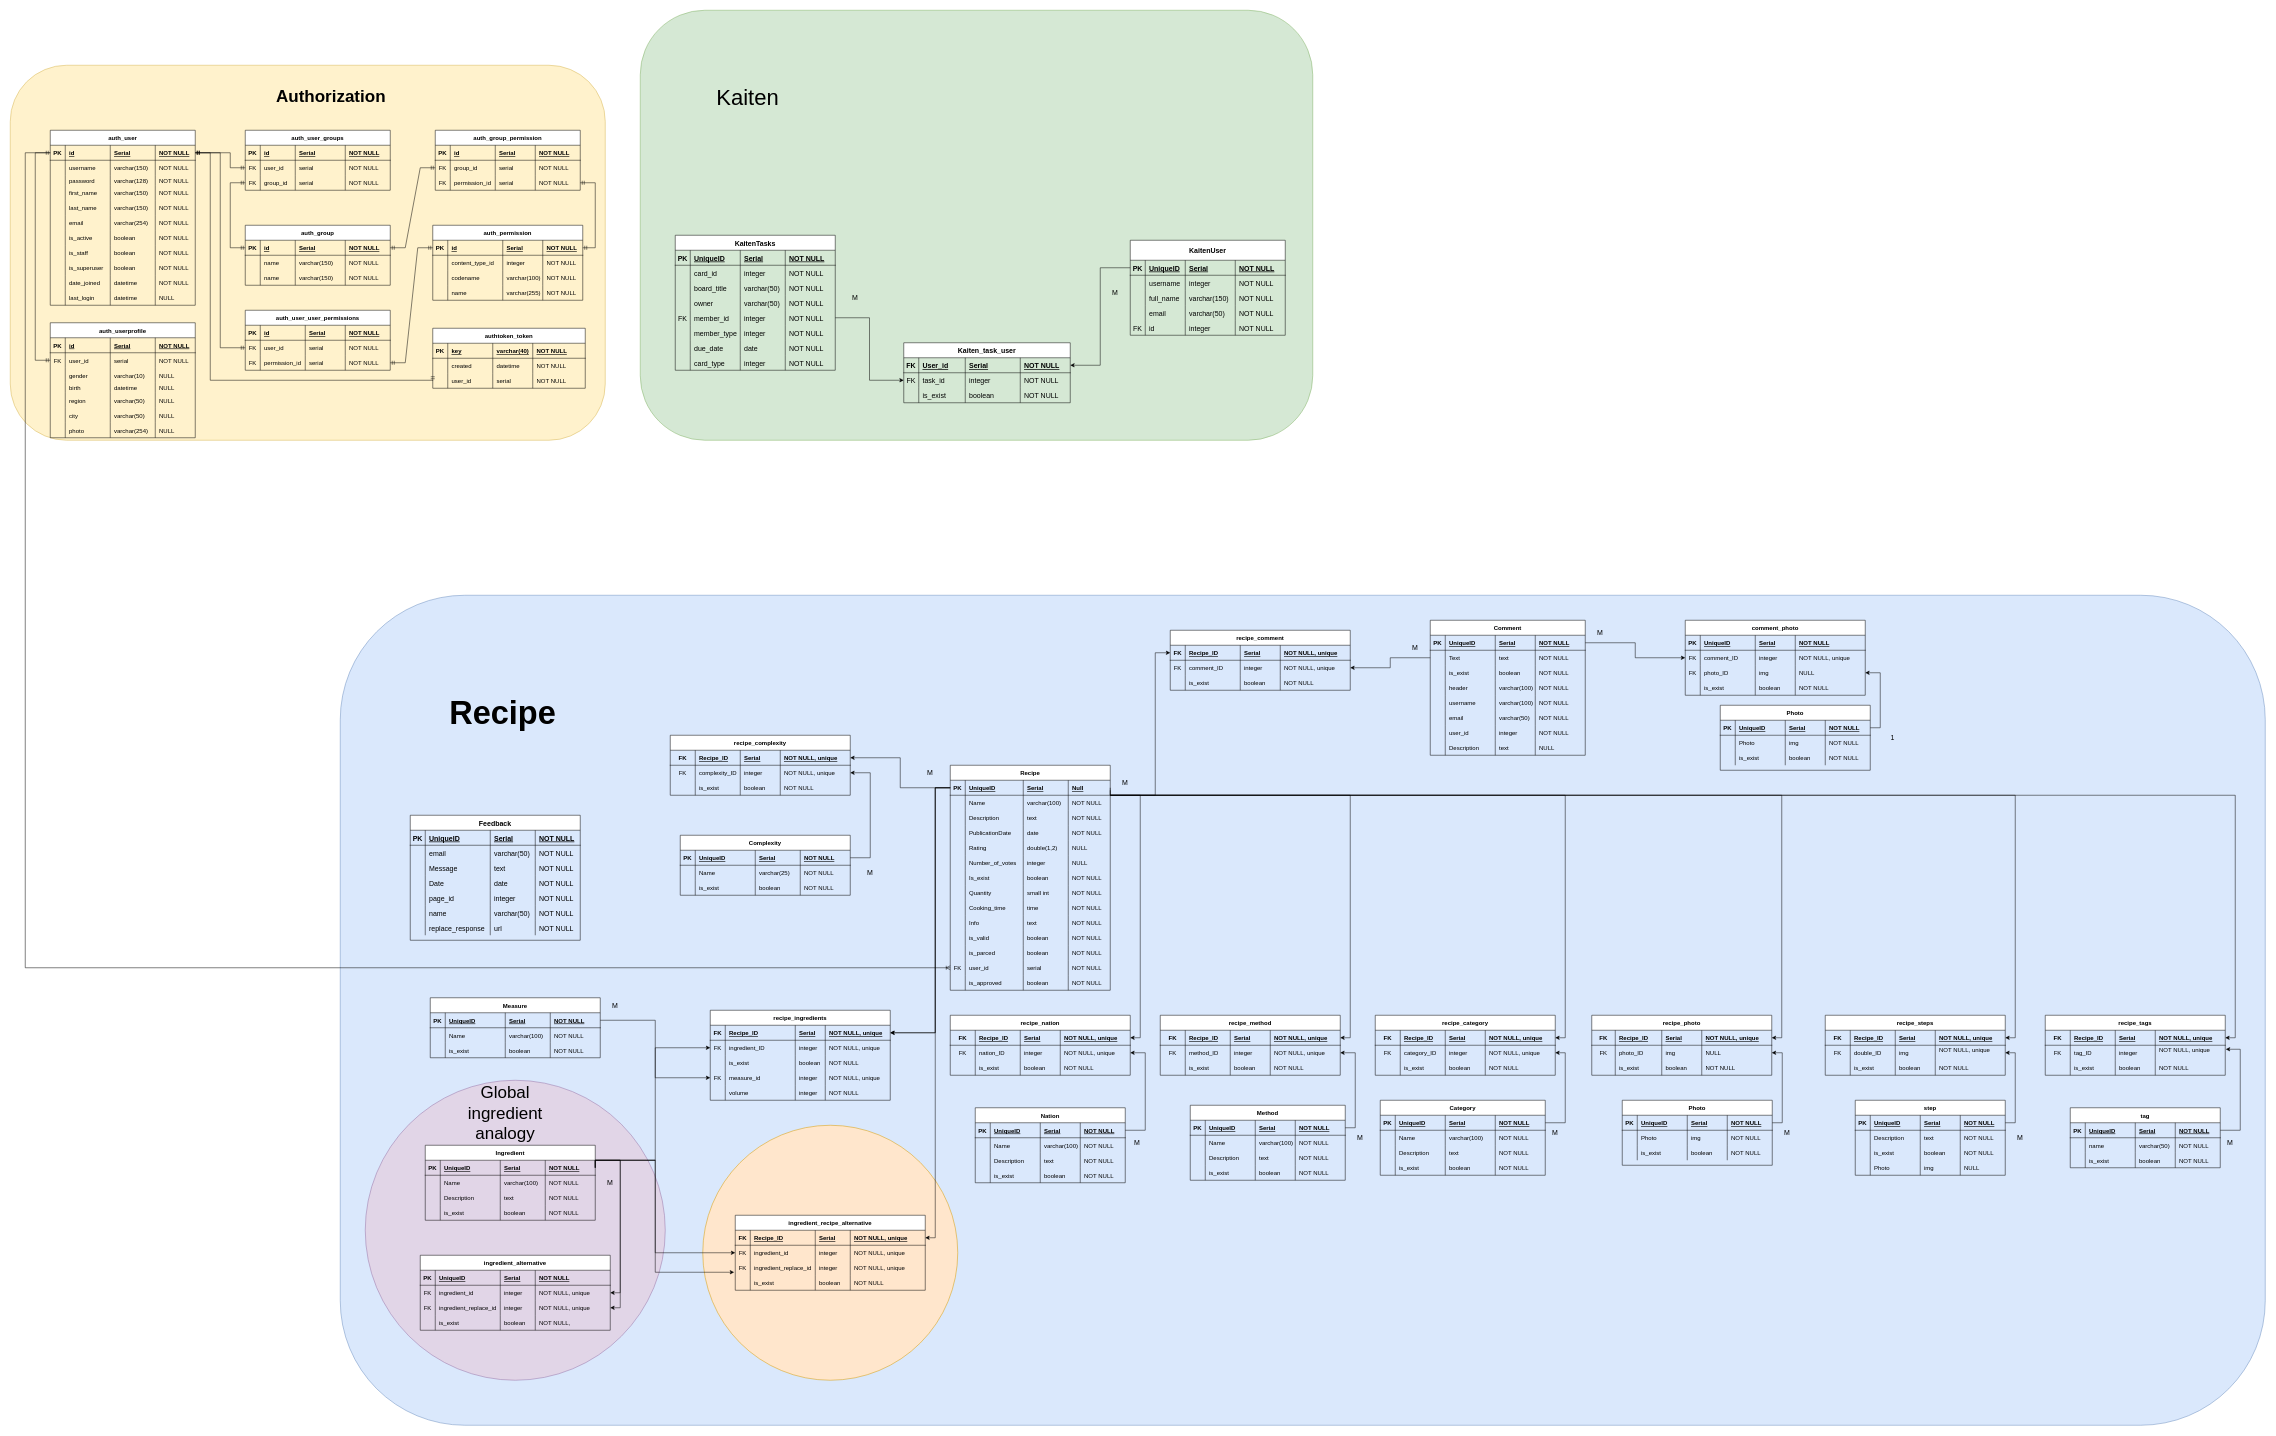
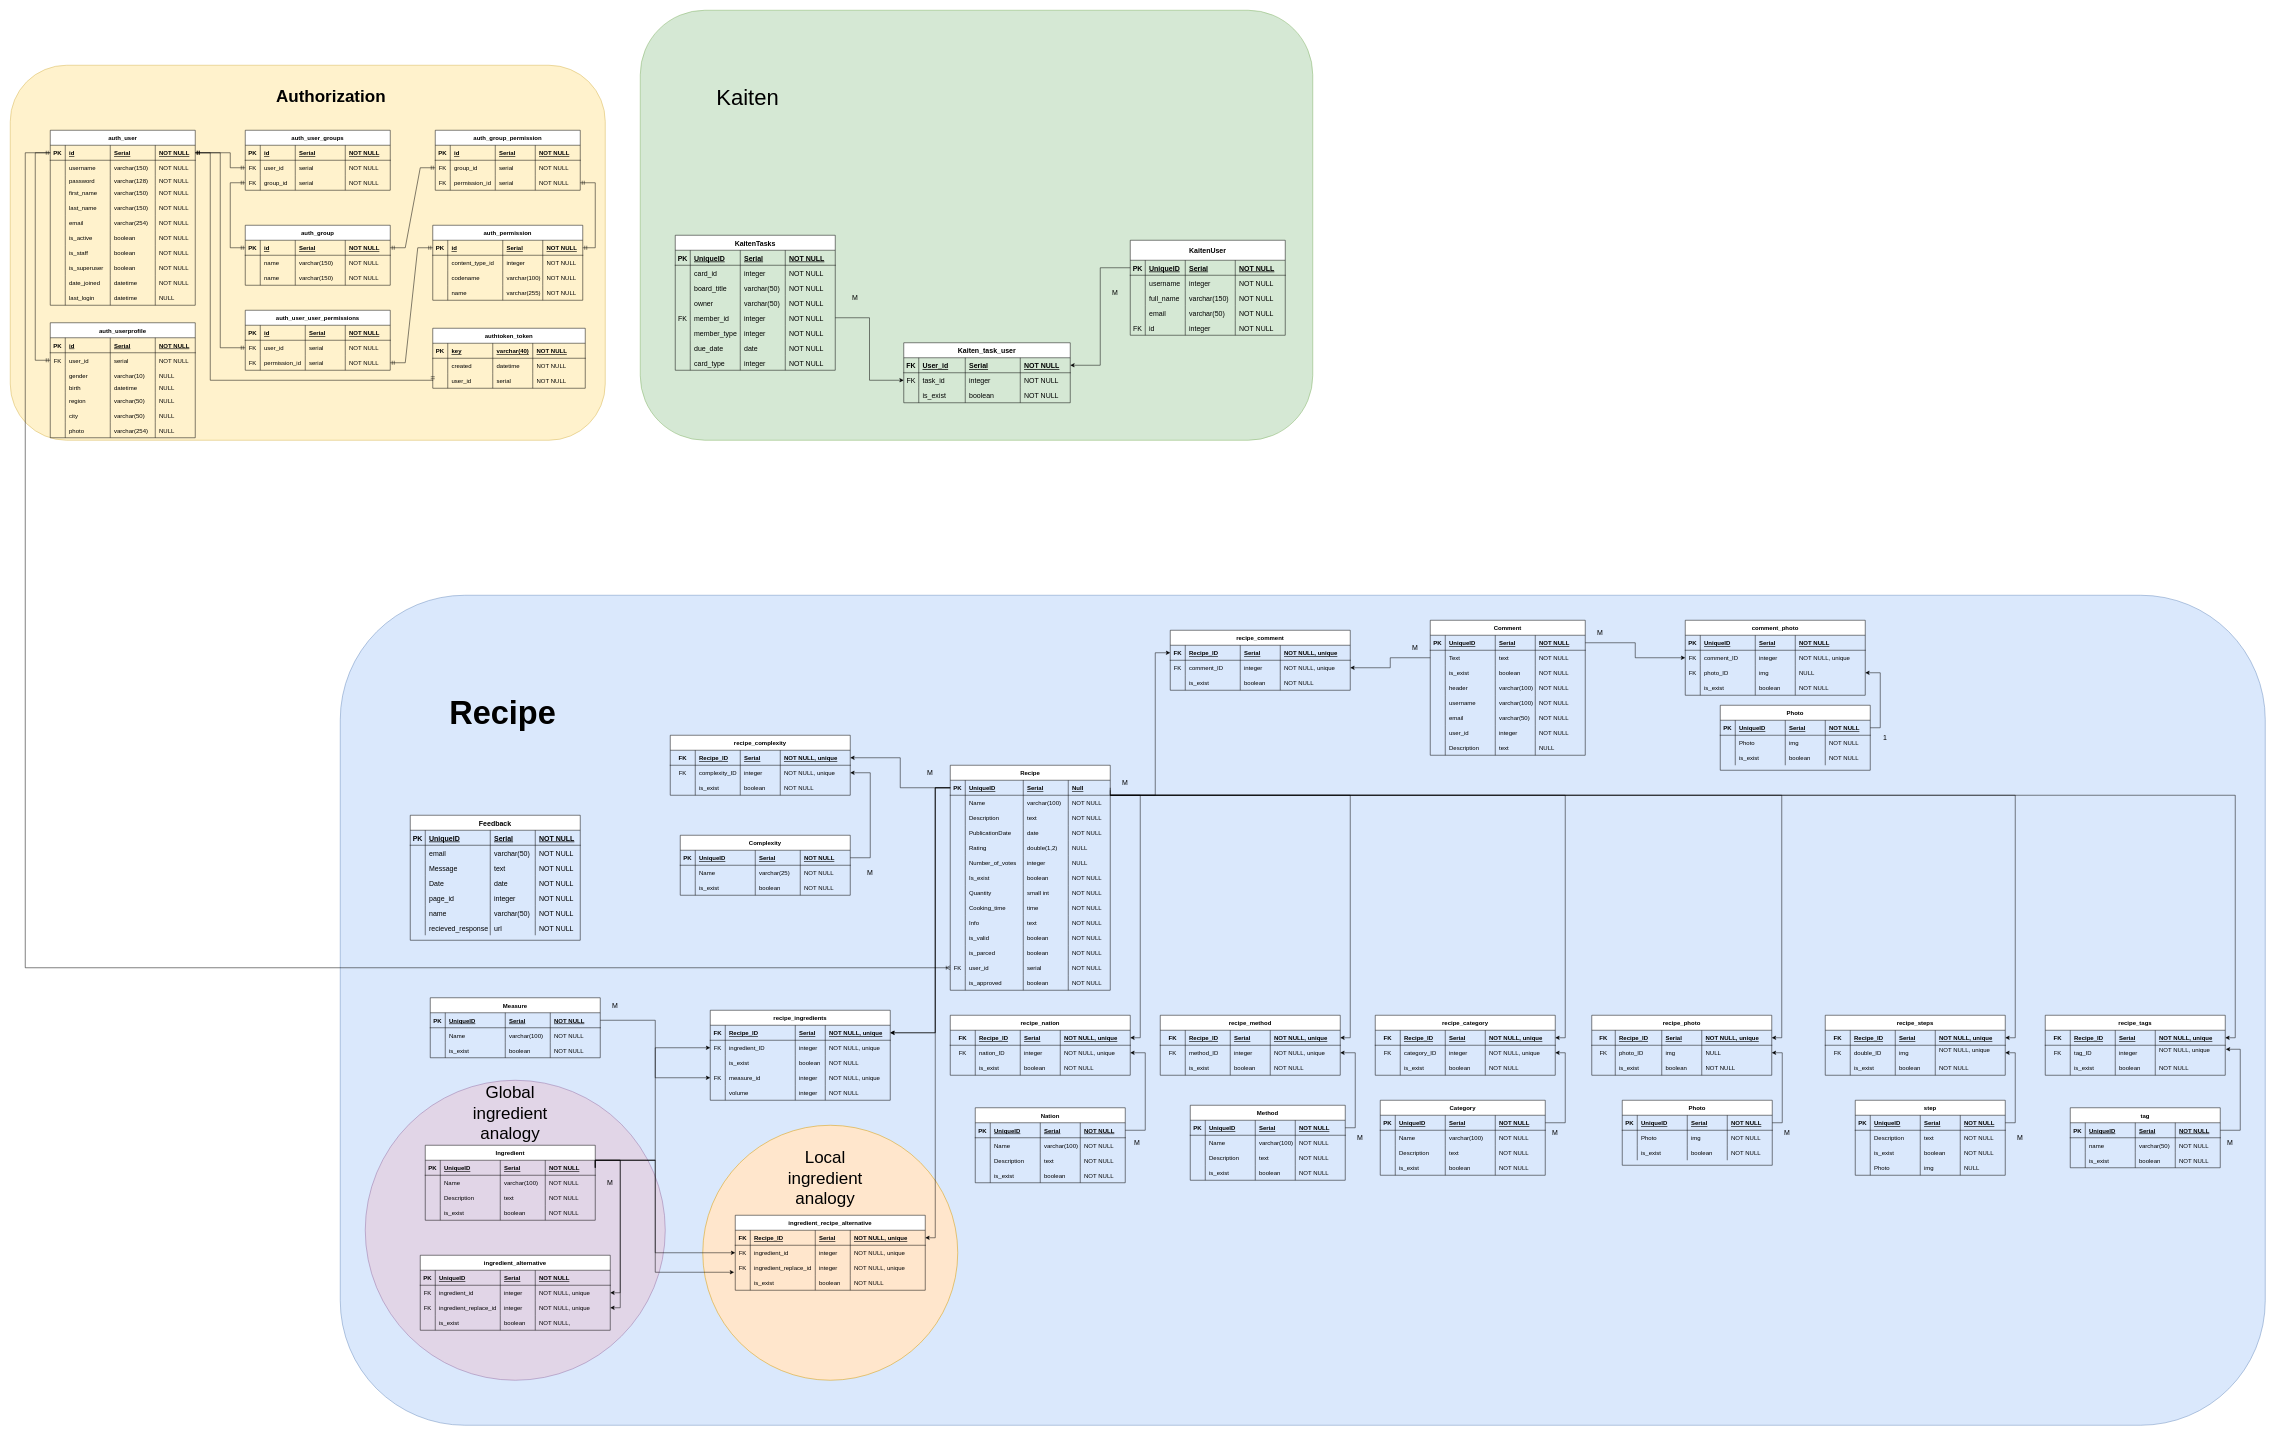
node "1": moved (1893, 738) -> (1885, 738)
node "replace_response": label "replace_response" -> "recieved_response"
node "Global ingredient analogy": moved (505, 1113) -> (510, 1113)
node "Local ingredient analogy": added
